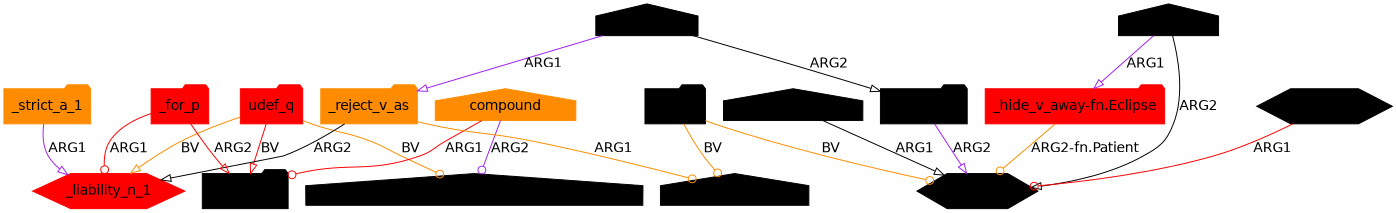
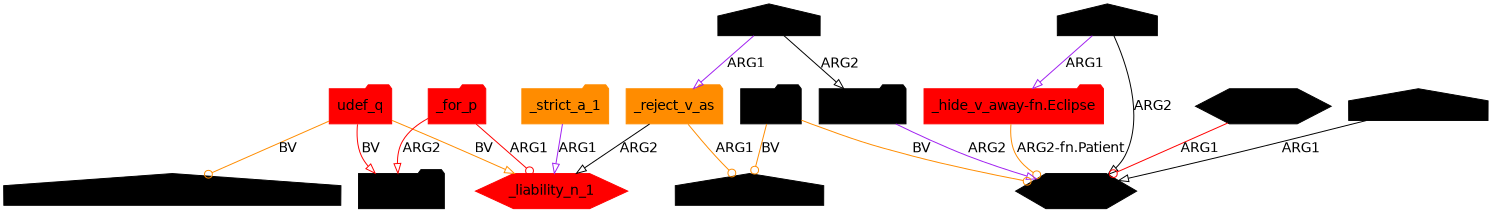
node "compound": removed
